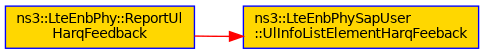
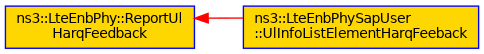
edge "ns3::LteEnbPhy::ReportUl HarqFeedback" -> "ns3::LteEnbPhySapUser ::UlInfoListElementHarqFeeback": reversed
